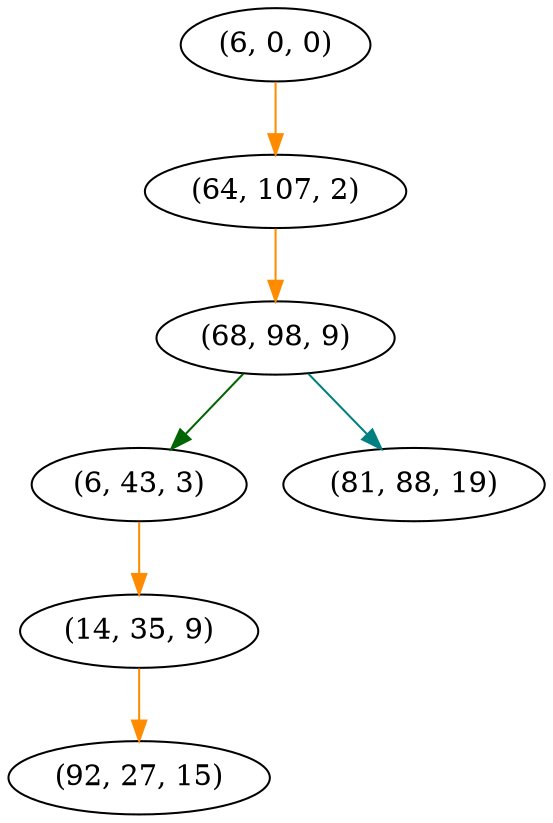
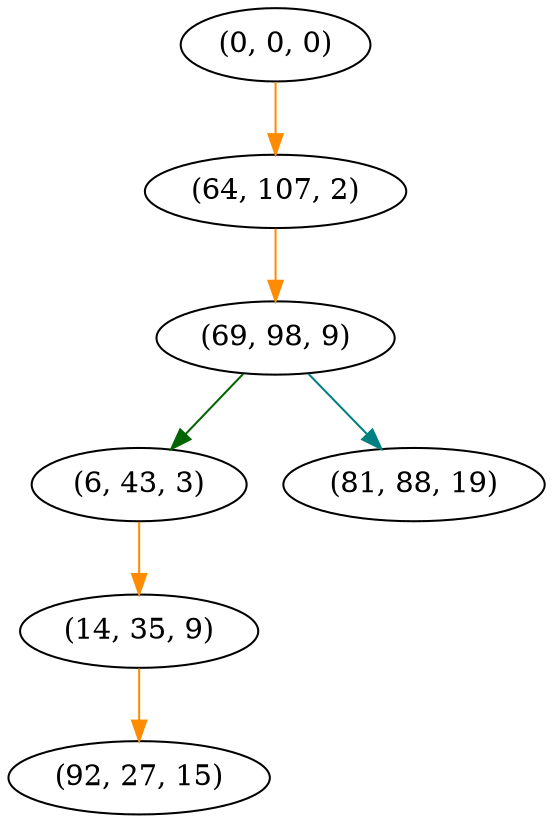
node "(6, 0, 0)": label "(6, 0, 0)" -> "(0, 0, 0)"
node "(68, 98, 9)": label "(68, 98, 9)" -> "(69, 98, 9)"
